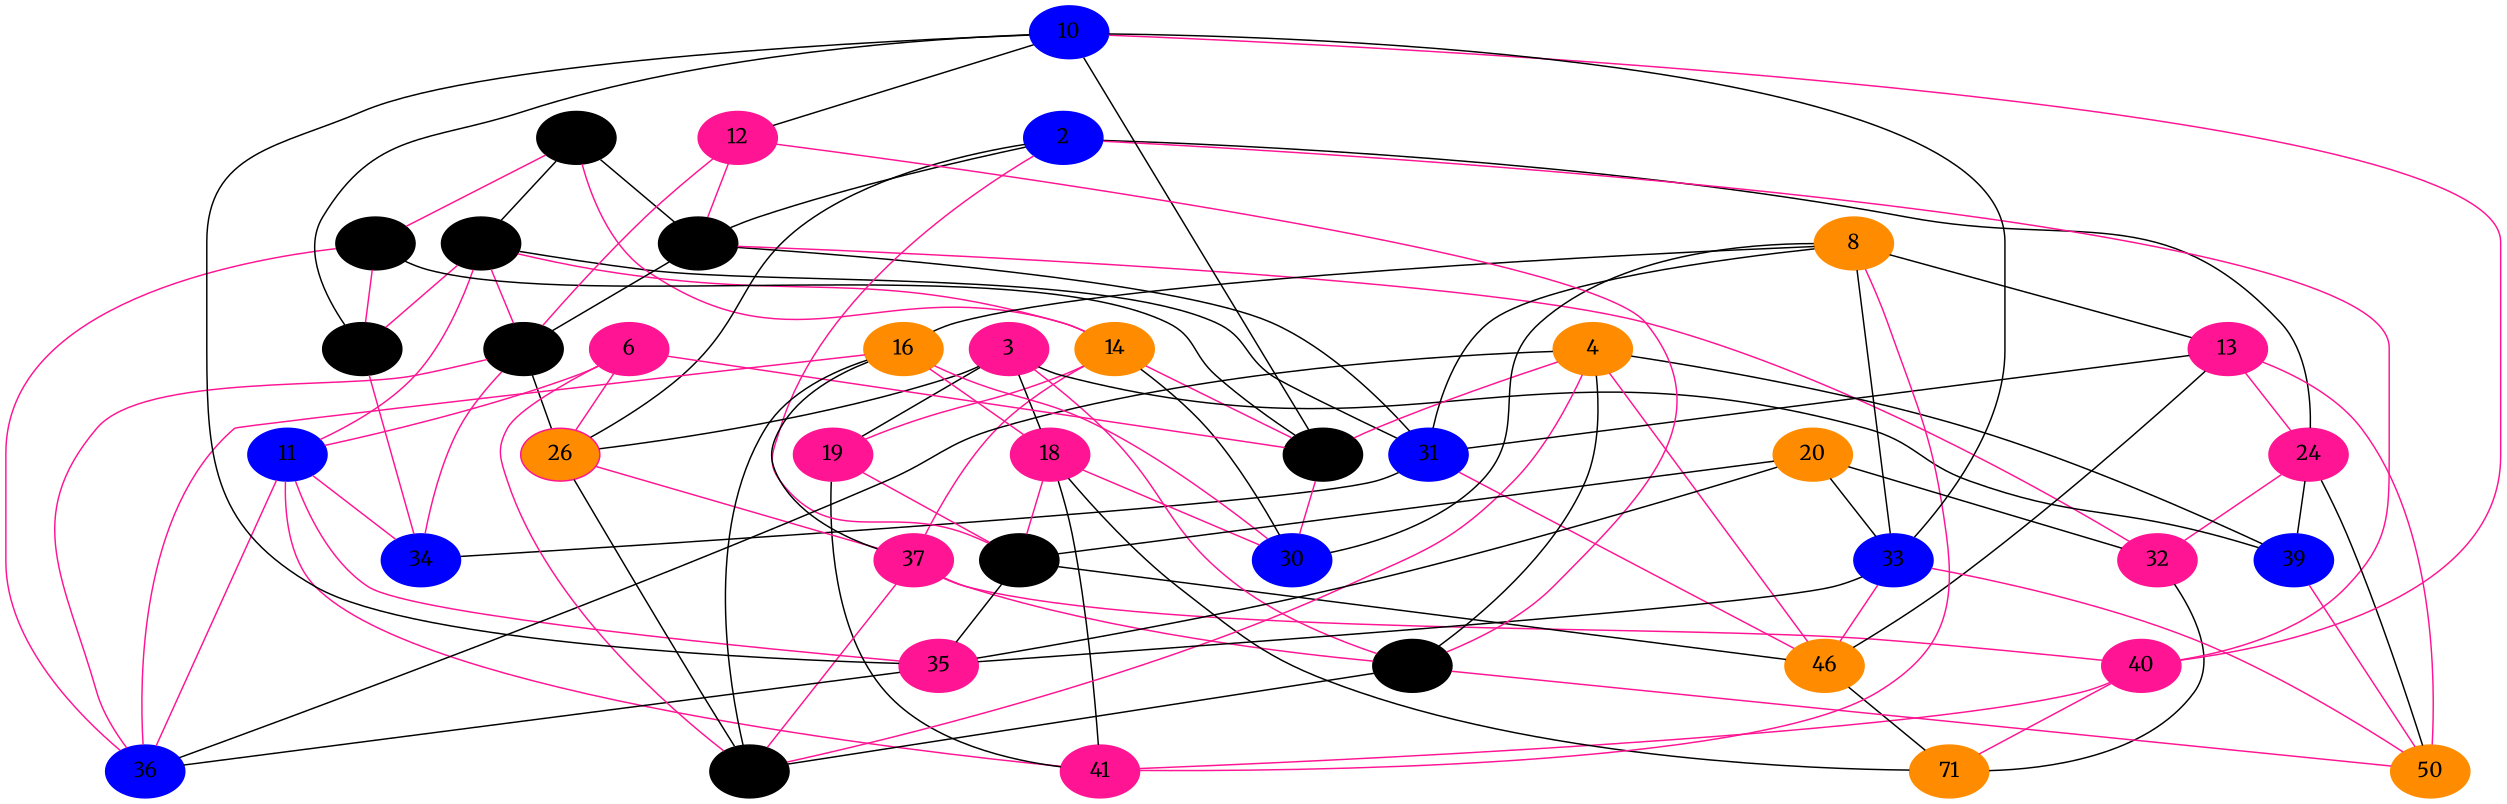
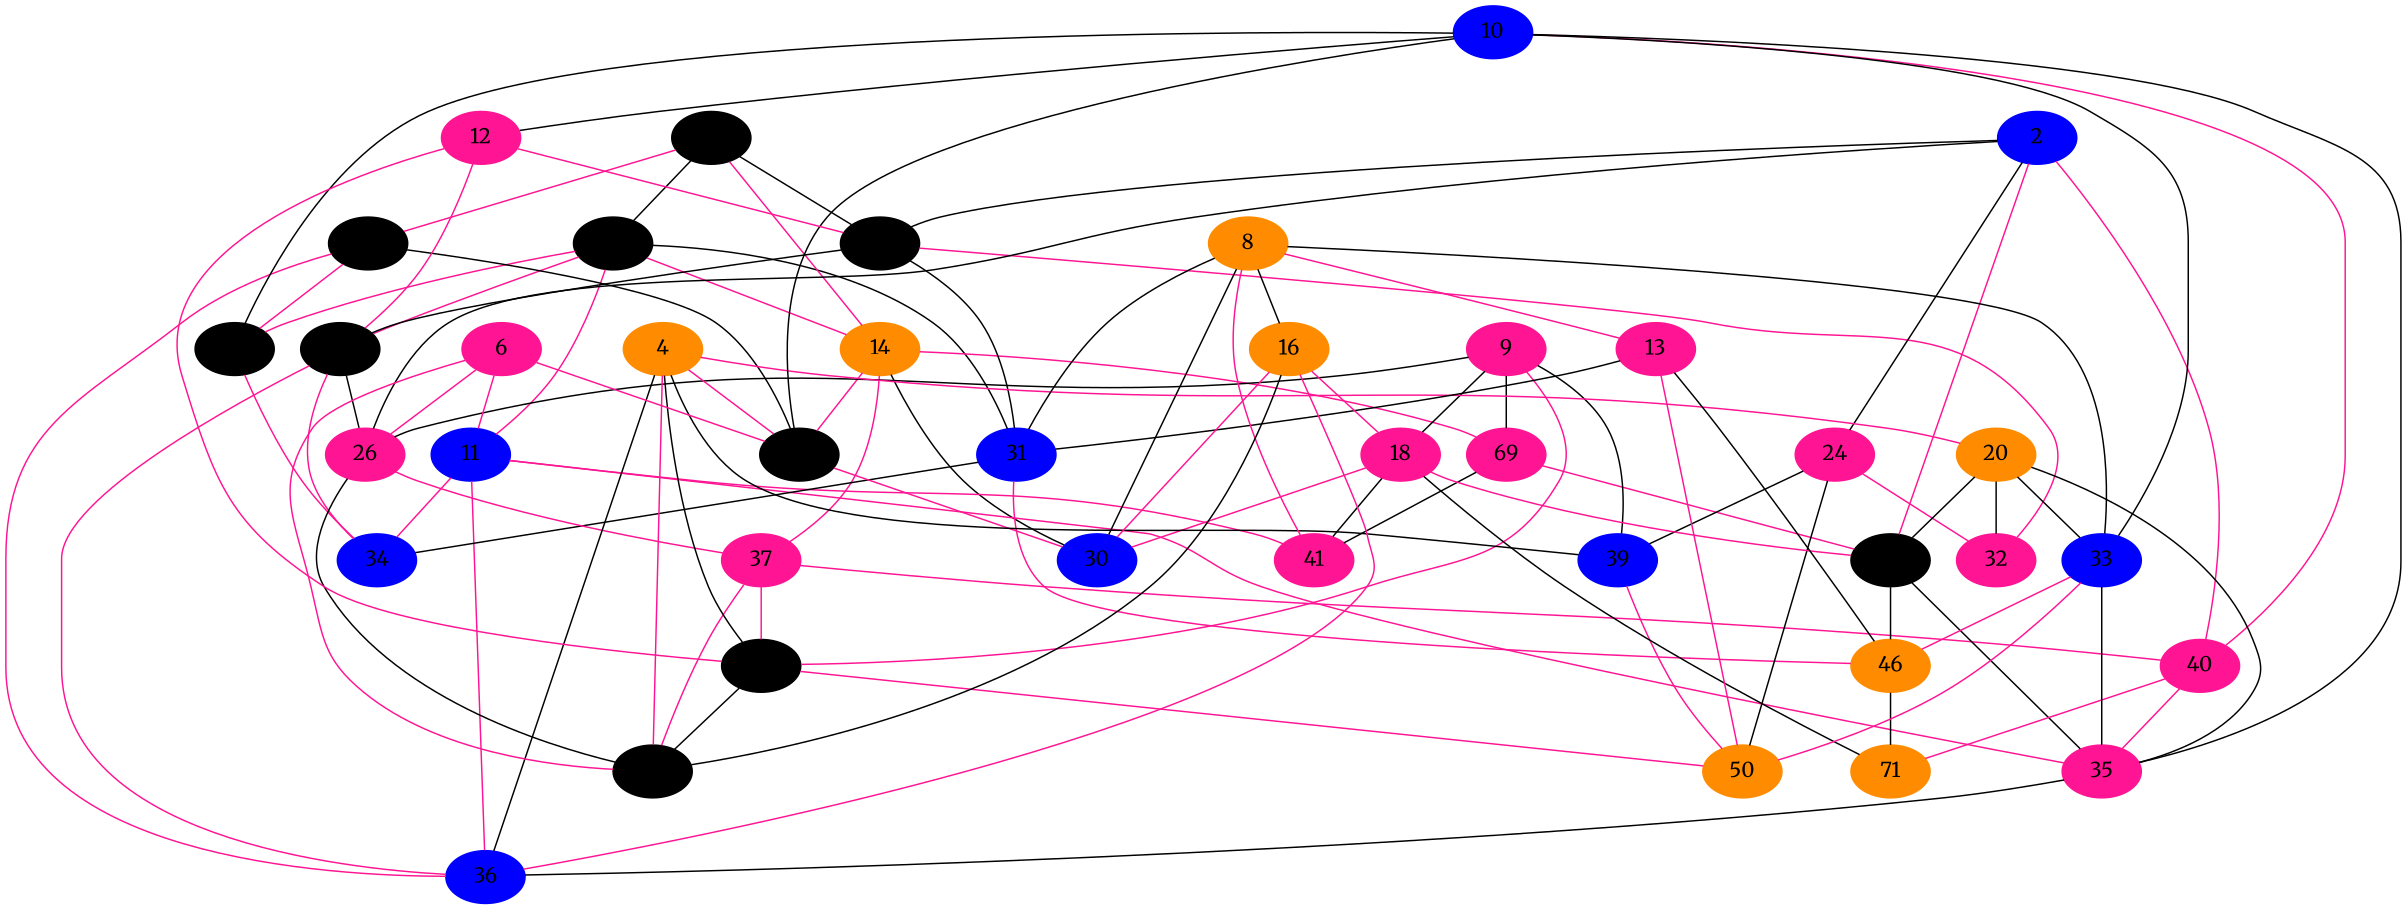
edge "8" -- "13": color black -> deeppink
node "3": label "3" -> "9"
edge "13" -- "24": removed
node "26": fillcolor darkorange -> deeppink
node "19": label "19" -> "69"
edge "16" -- "37": removed
edge "4" -- "46": now "4" -- "20"
edge "32" -- "71": removed
edge "40" -- "41": now "40" -- "35"
